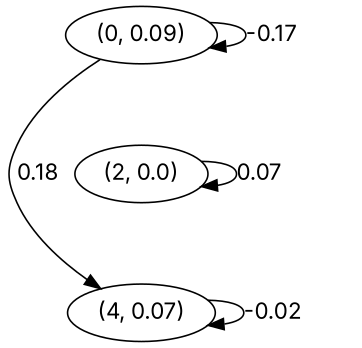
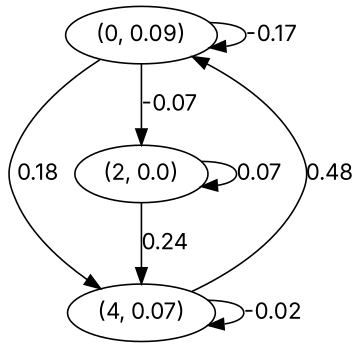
edge "(0, 0.09)" -> "(2, 0.0)": added, label "-0.07"
edge "(4, 0.07)" -> "(0, 0.09)": added, label "0.48"
edge "(2, 0.0)" -> "(4, 0.07)": added, label "0.24"
